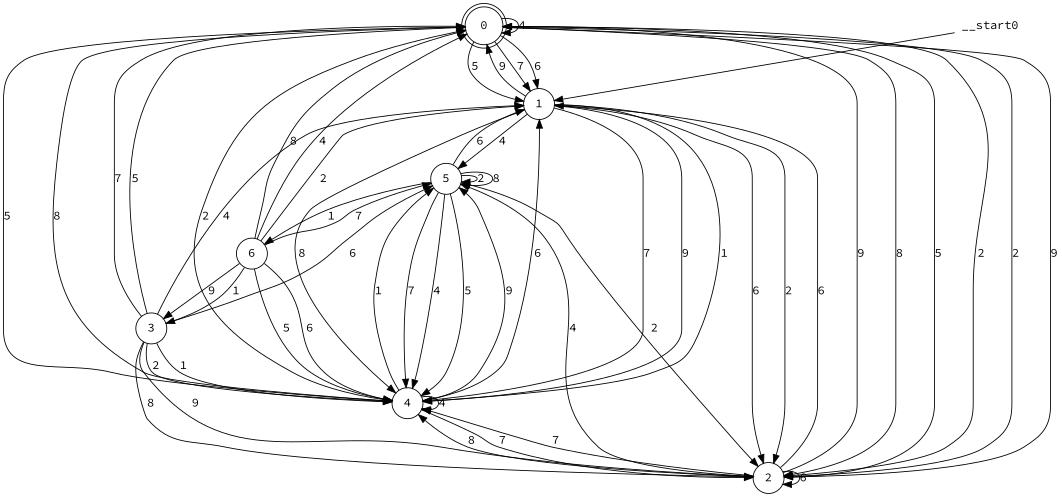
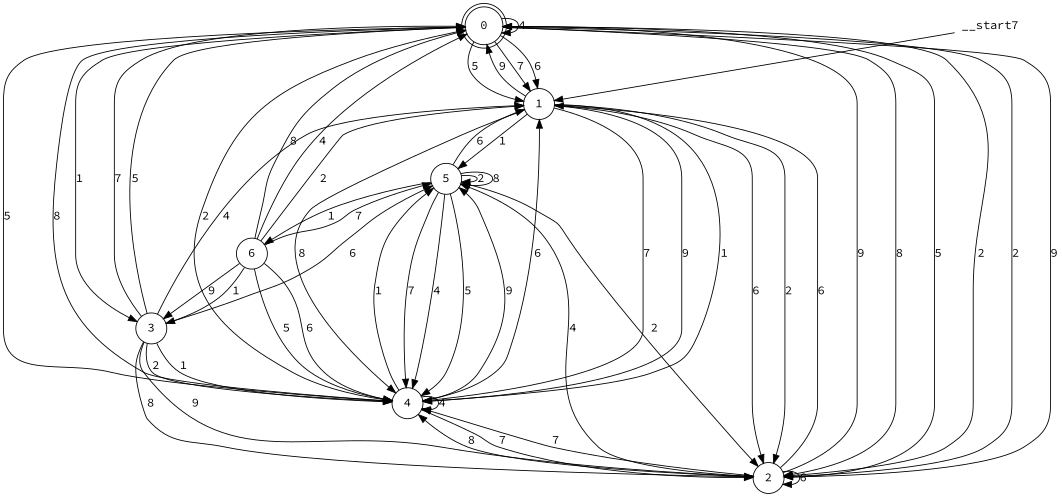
node "__start0": label "__start0" -> "__start7"
edge "0" -> "3": added, label "1"
edge "1" -> "5": label "4" -> "1"
